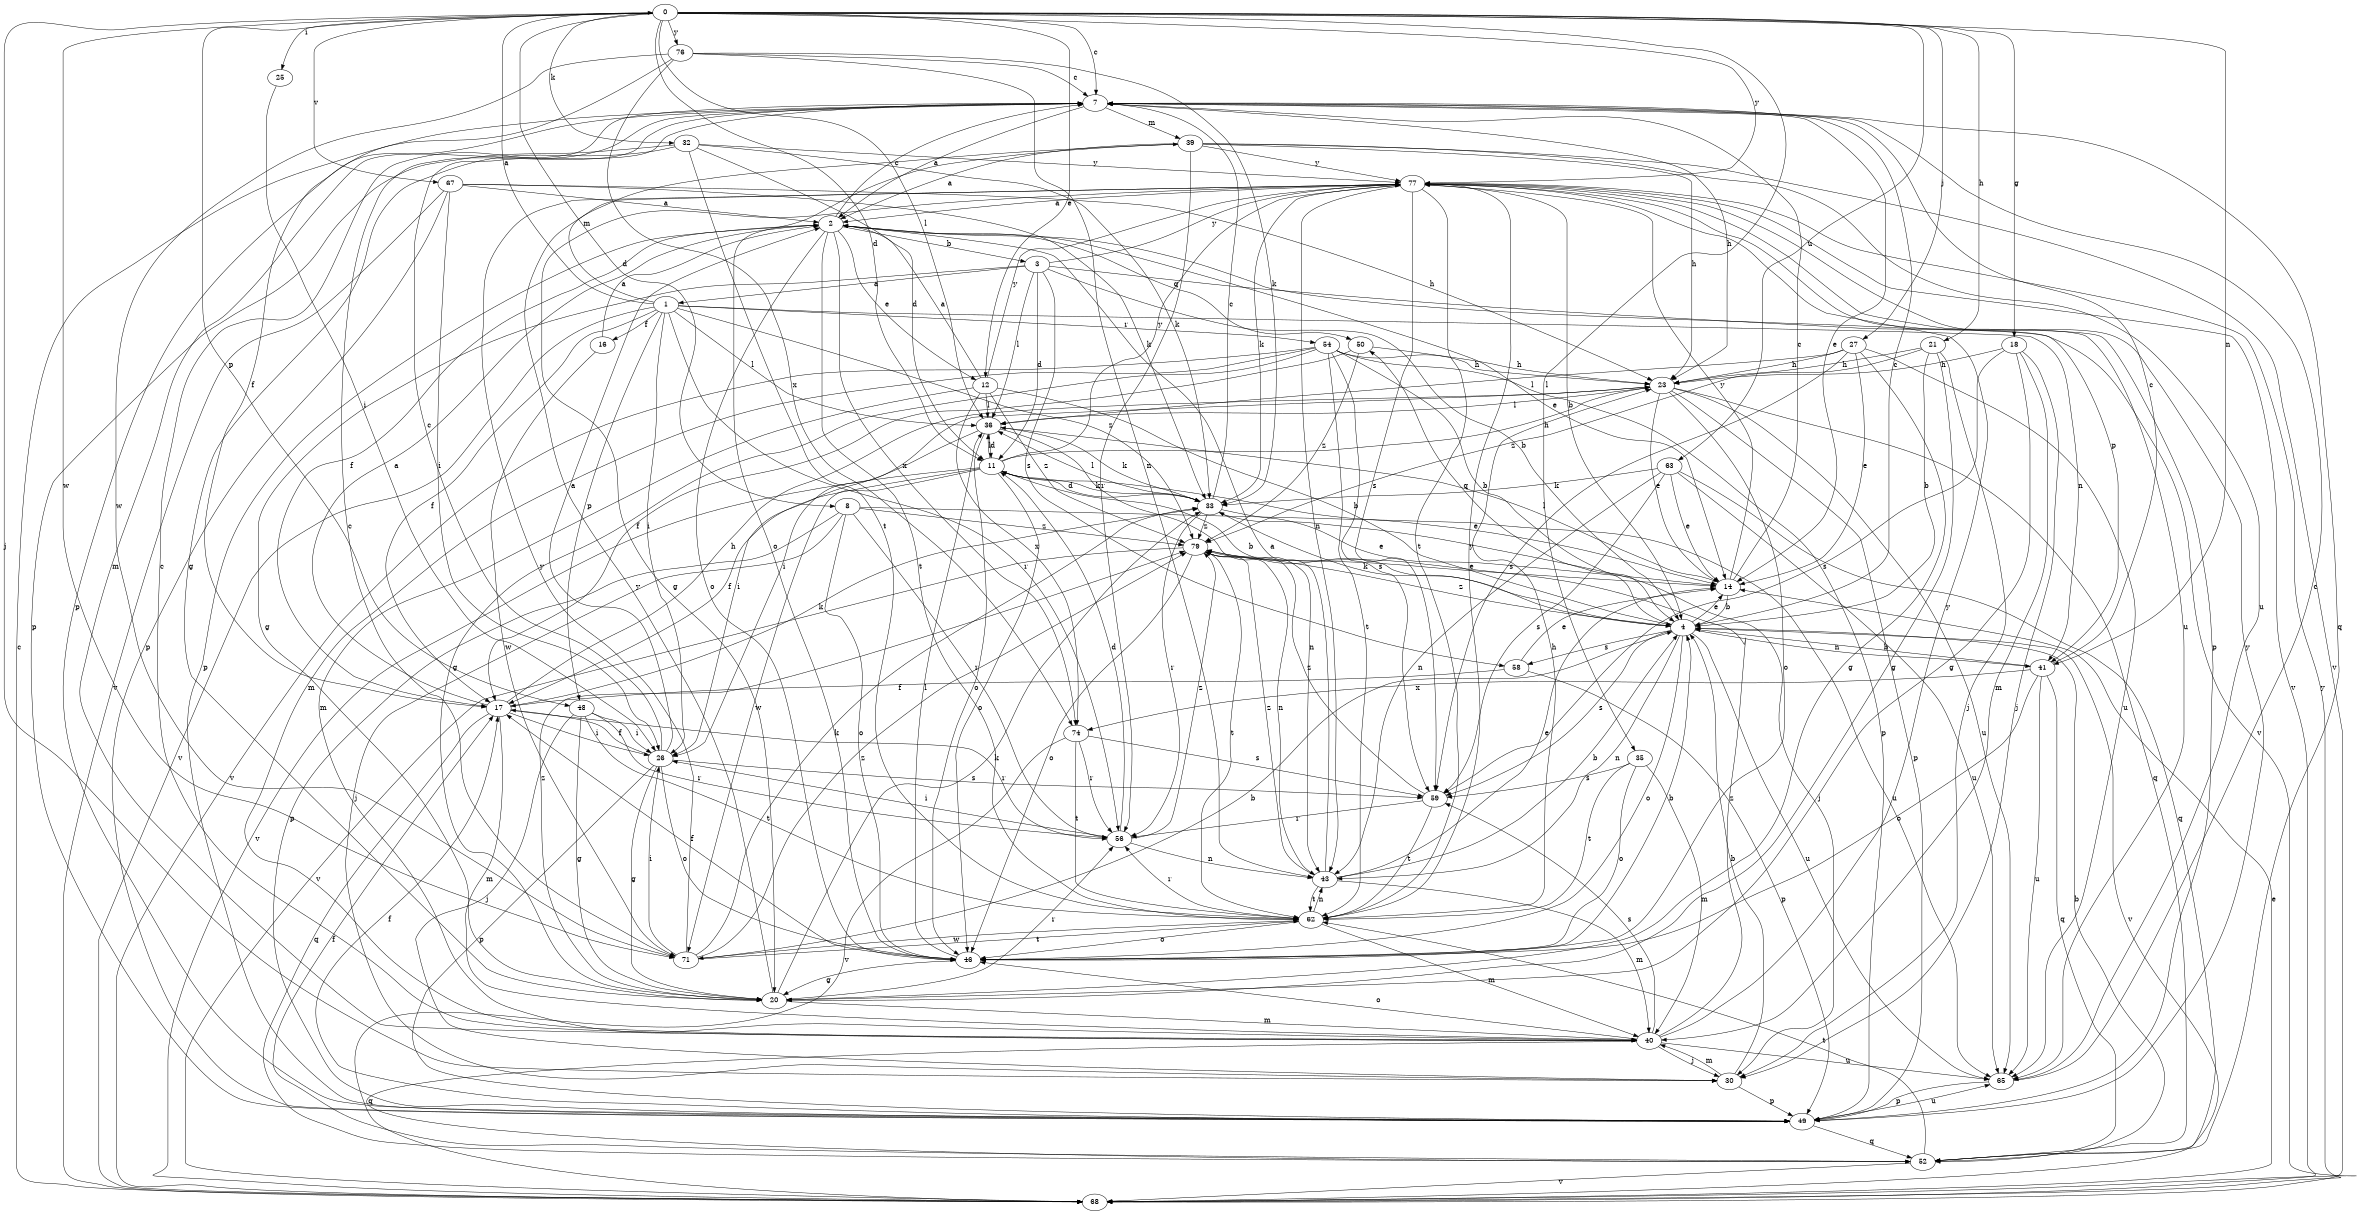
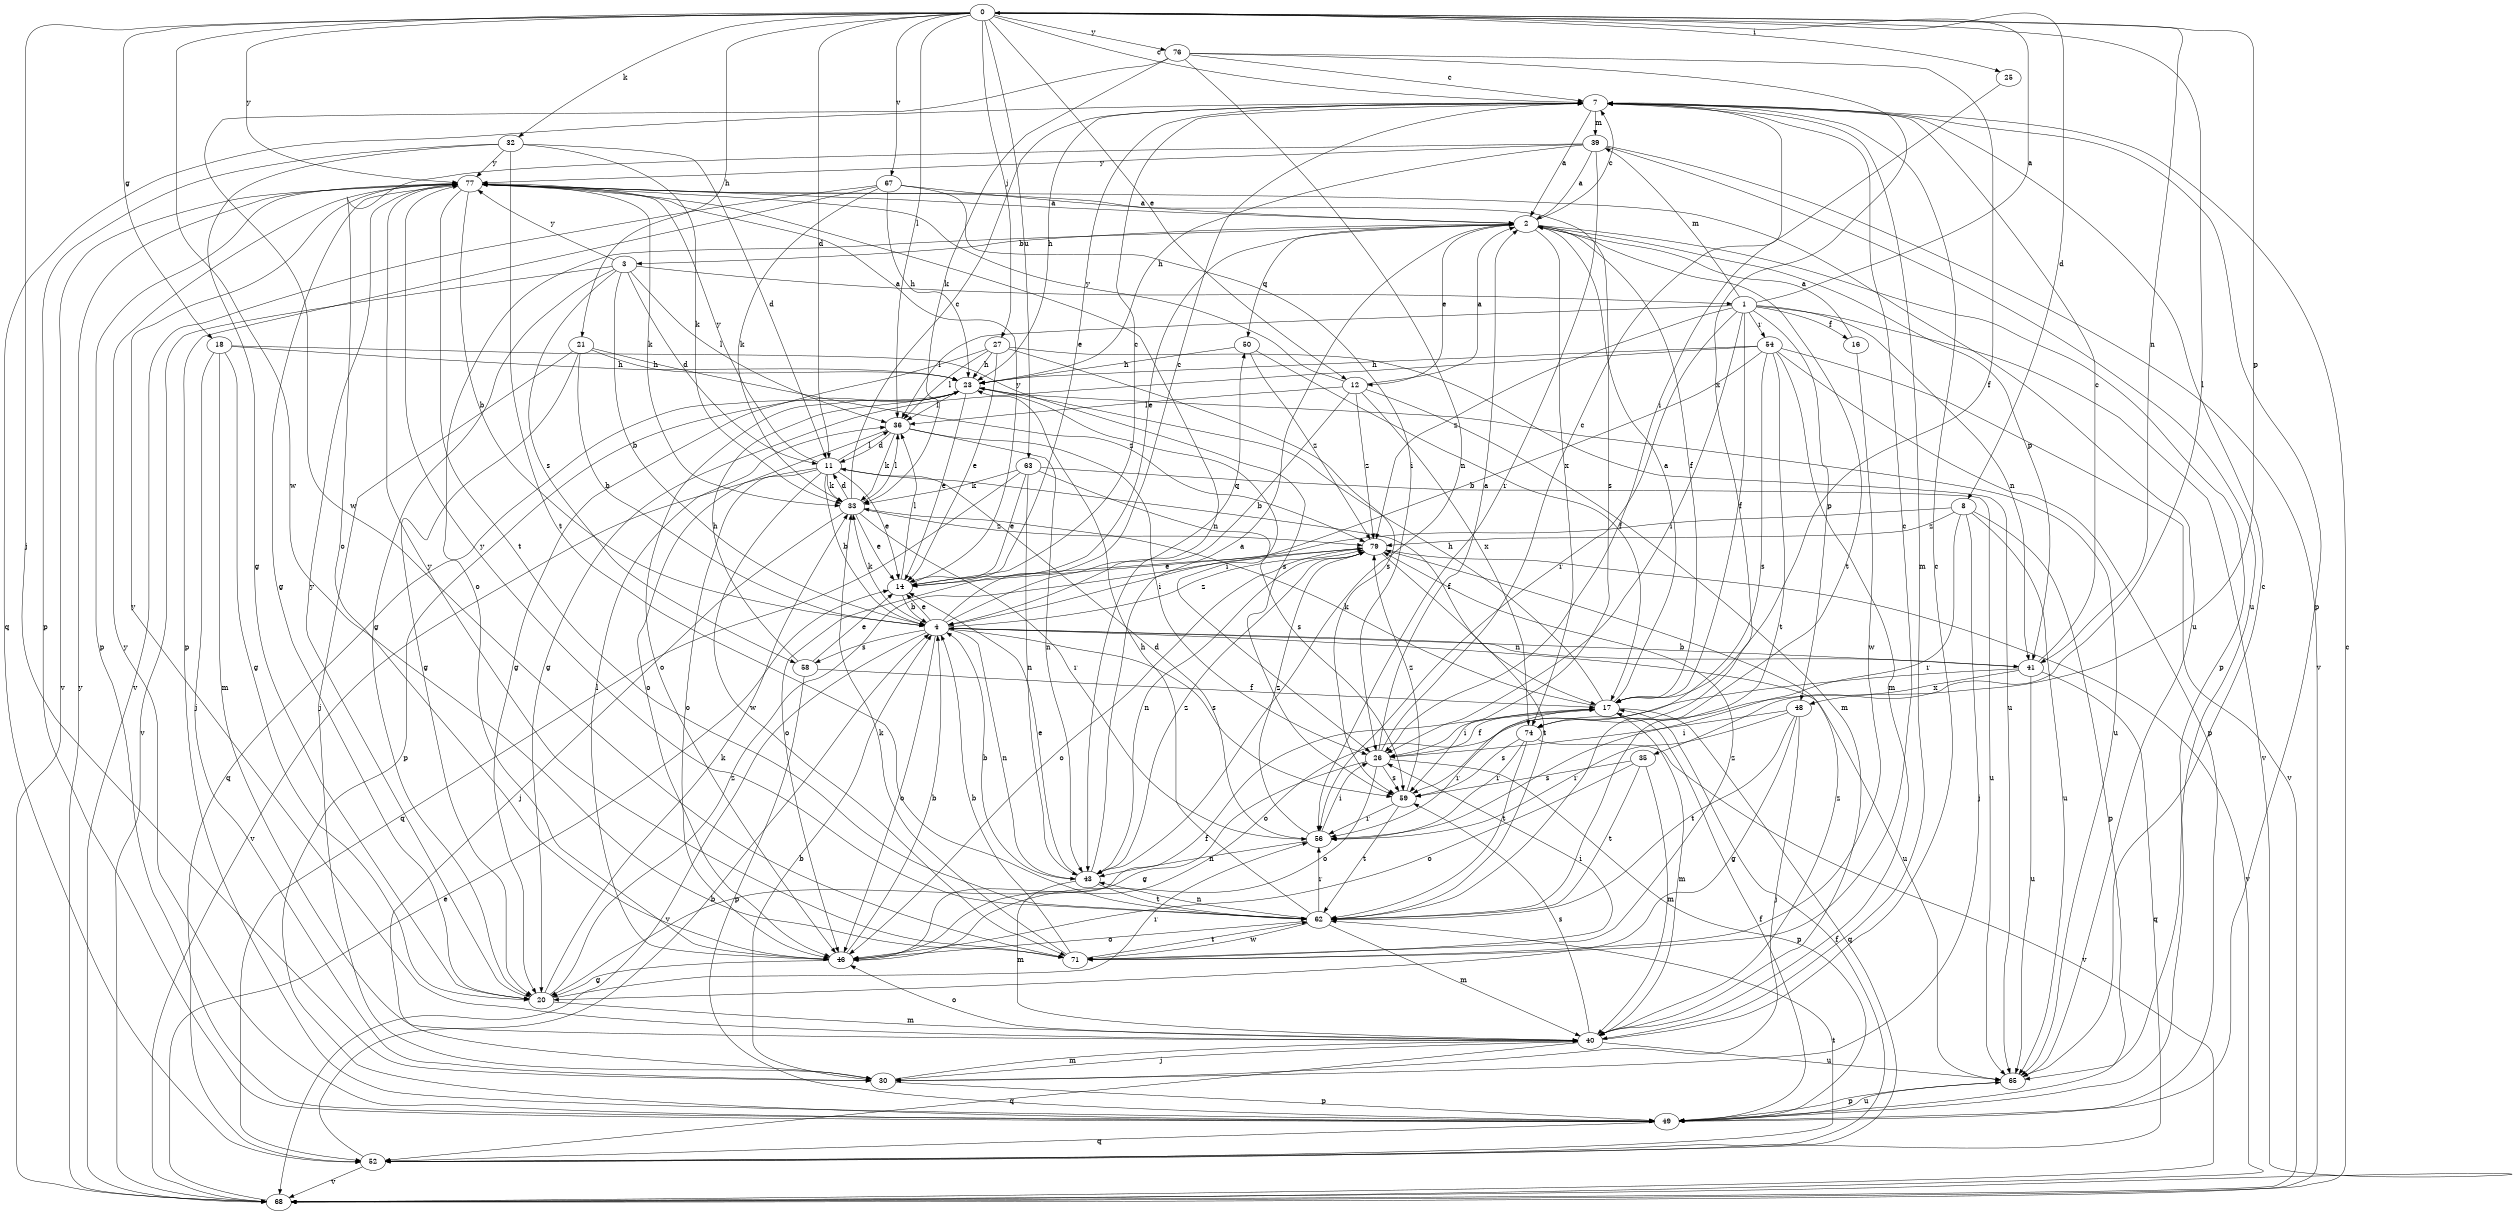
edge "11" -> "23": now "58" -> "23"
